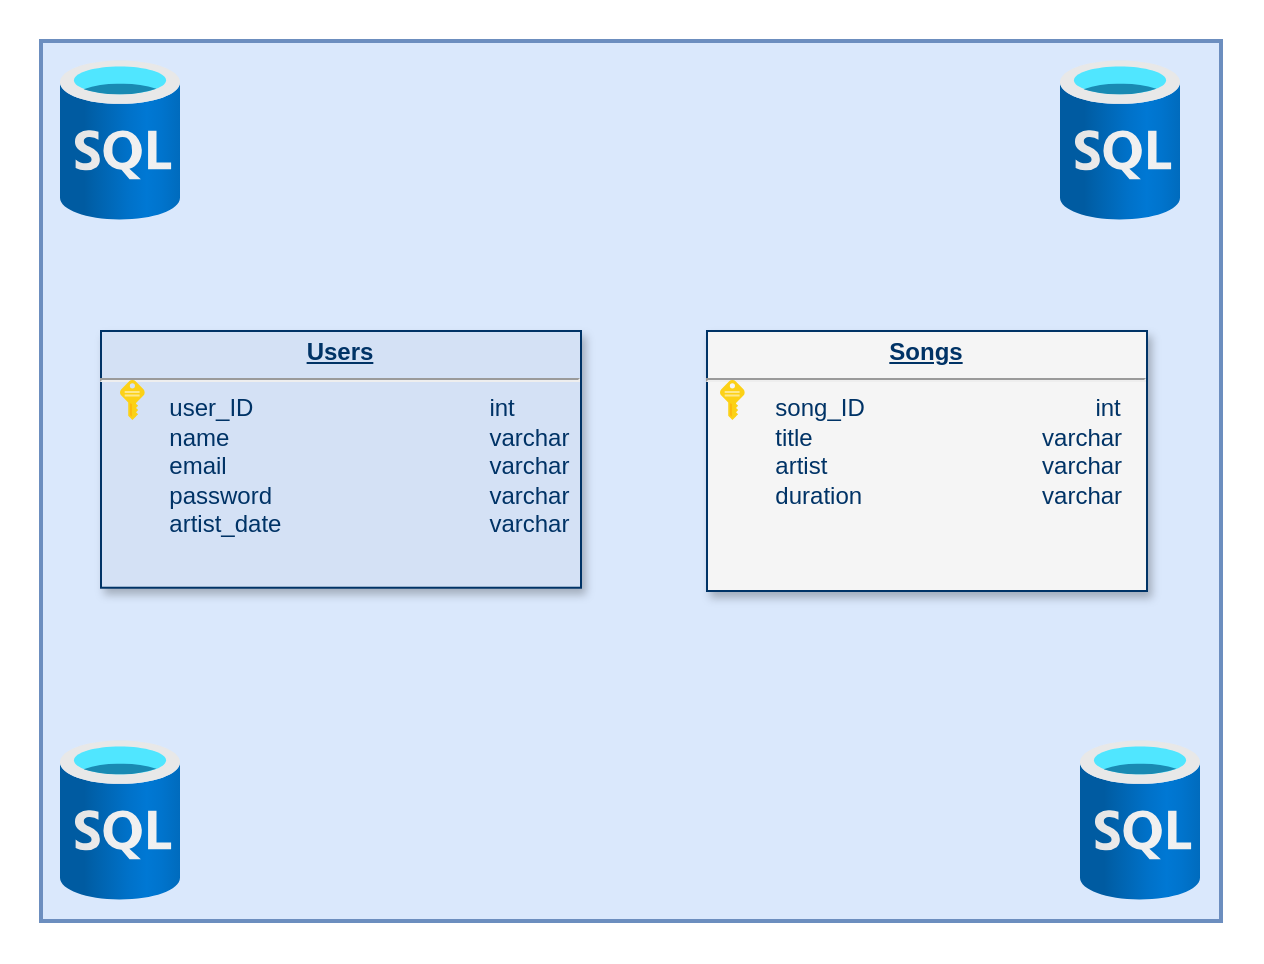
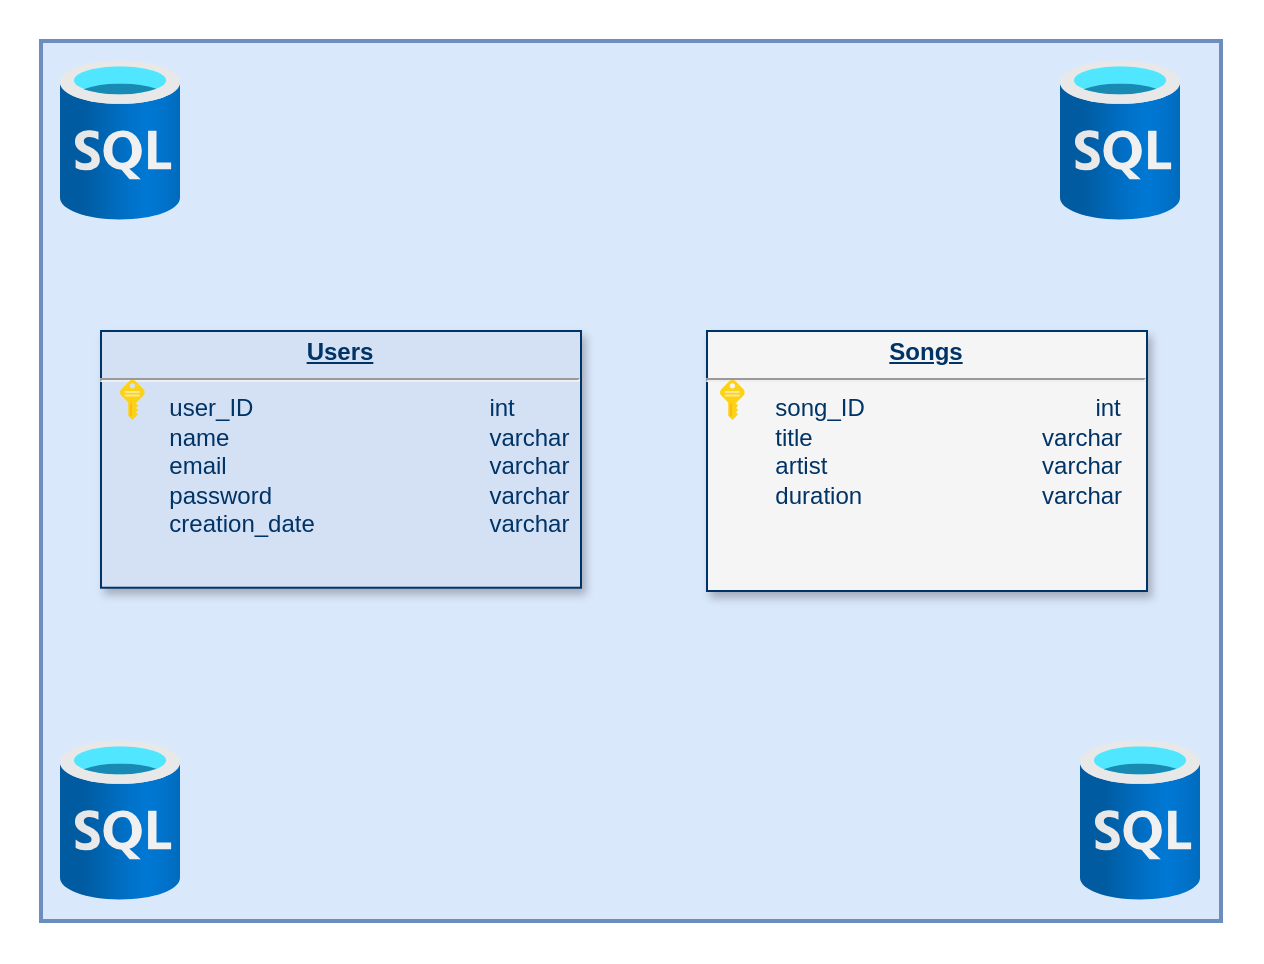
node "Users user_ID int name varchar email varchar password varchar artist_date varchar": label "Users user_ID int name varchar email varchar password varchar artist_date varchar" -> "Users user_ID int name varchar email varchar password varchar creation_date varchar"
